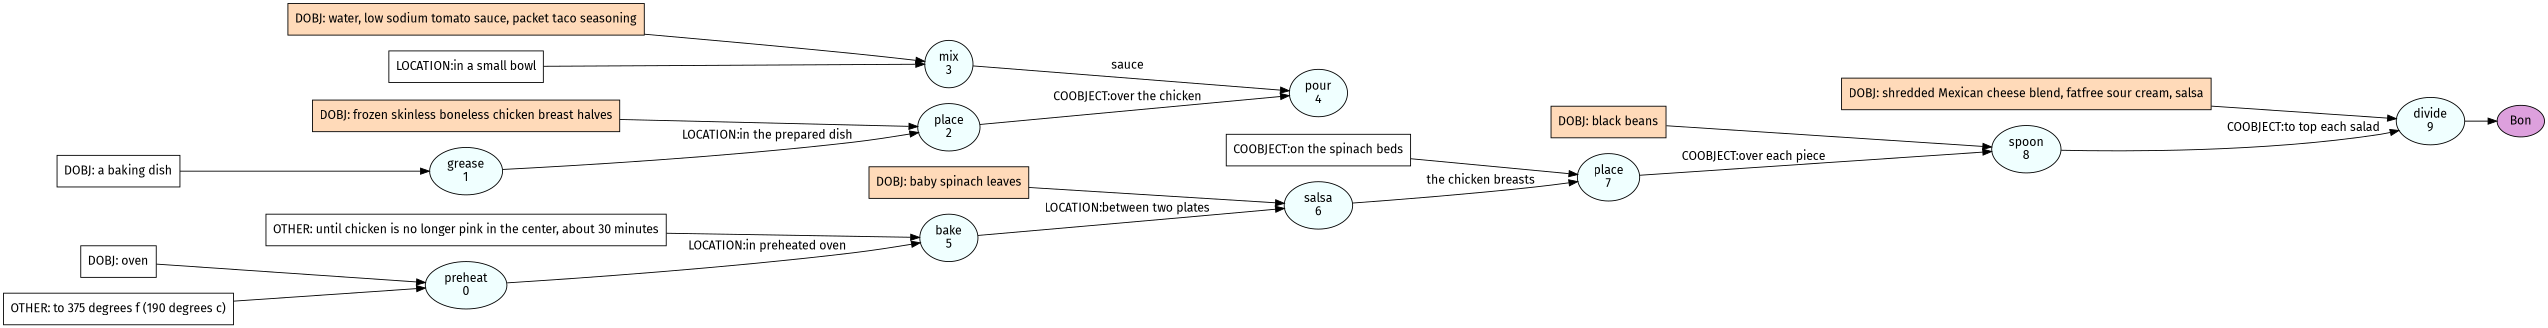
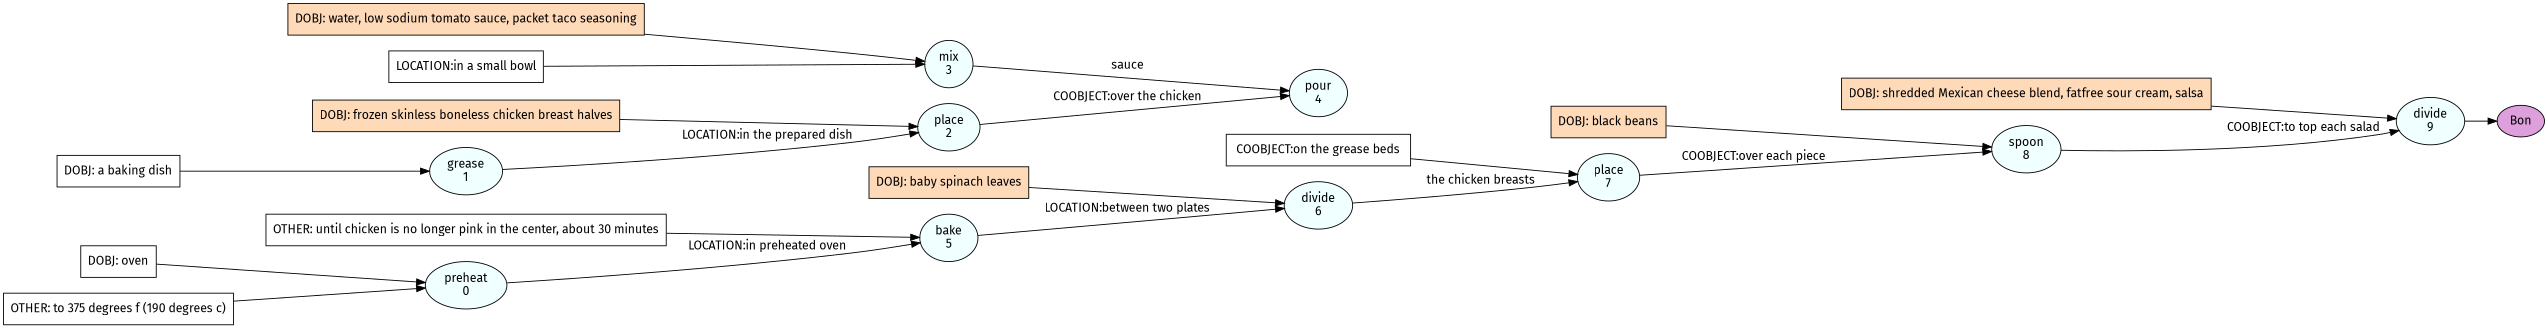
node "COOBJECT:on the spinach beds": label "COOBJECT:on the spinach beds" -> "COOBJECT:on the grease beds"
node "salsa 6": label "salsa 6" -> "divide 6"
